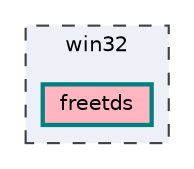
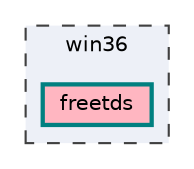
cluster "win32": label "win32" -> "win36"
